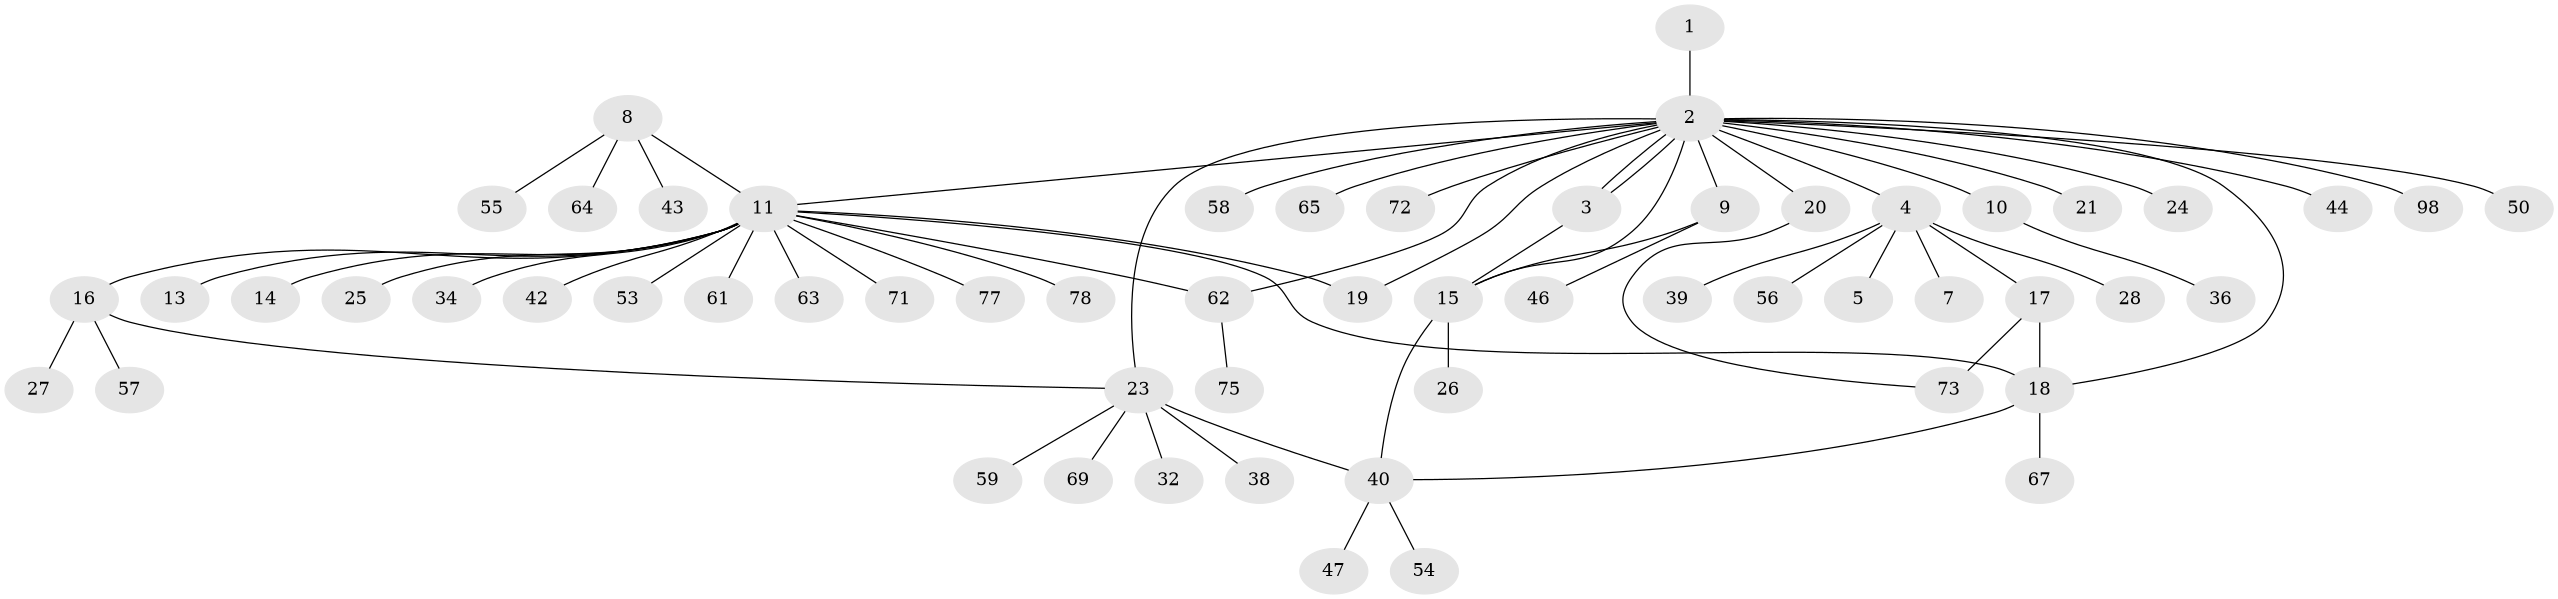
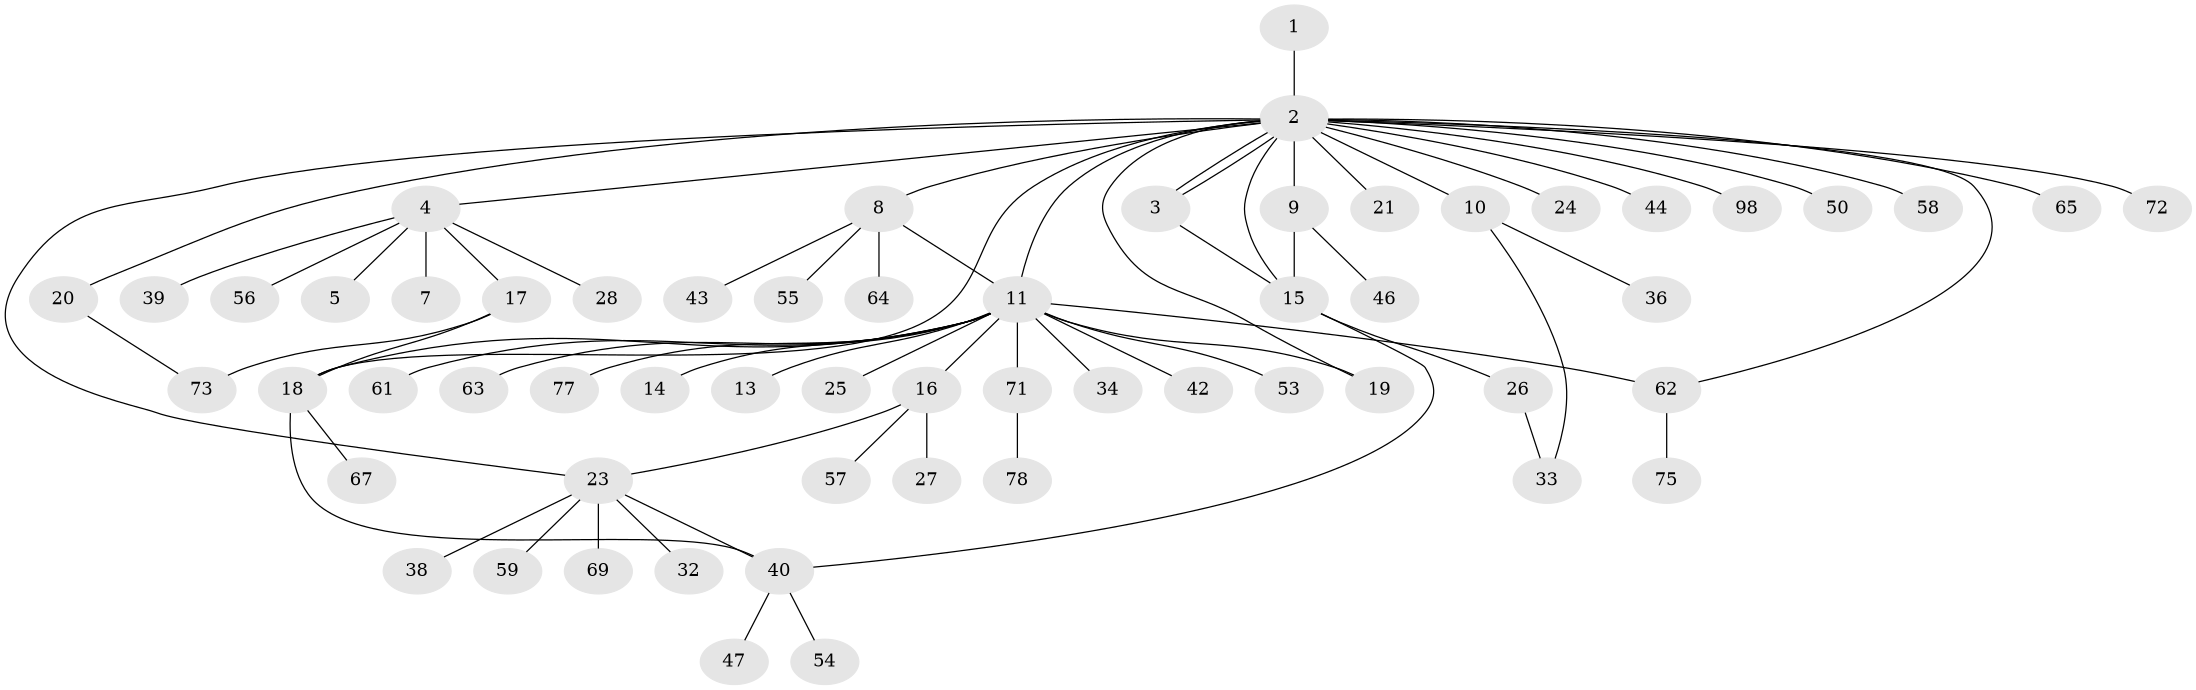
edge "2" -- "8": added
edge "11" -- "78": now "71" -- "78"
node "33": added
